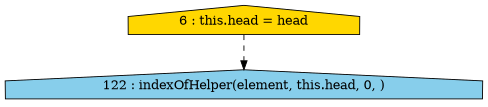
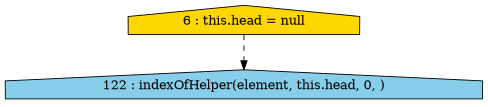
node "6 : this.head = head": label "6 : this.head = head" -> "6 : this.head = null"
